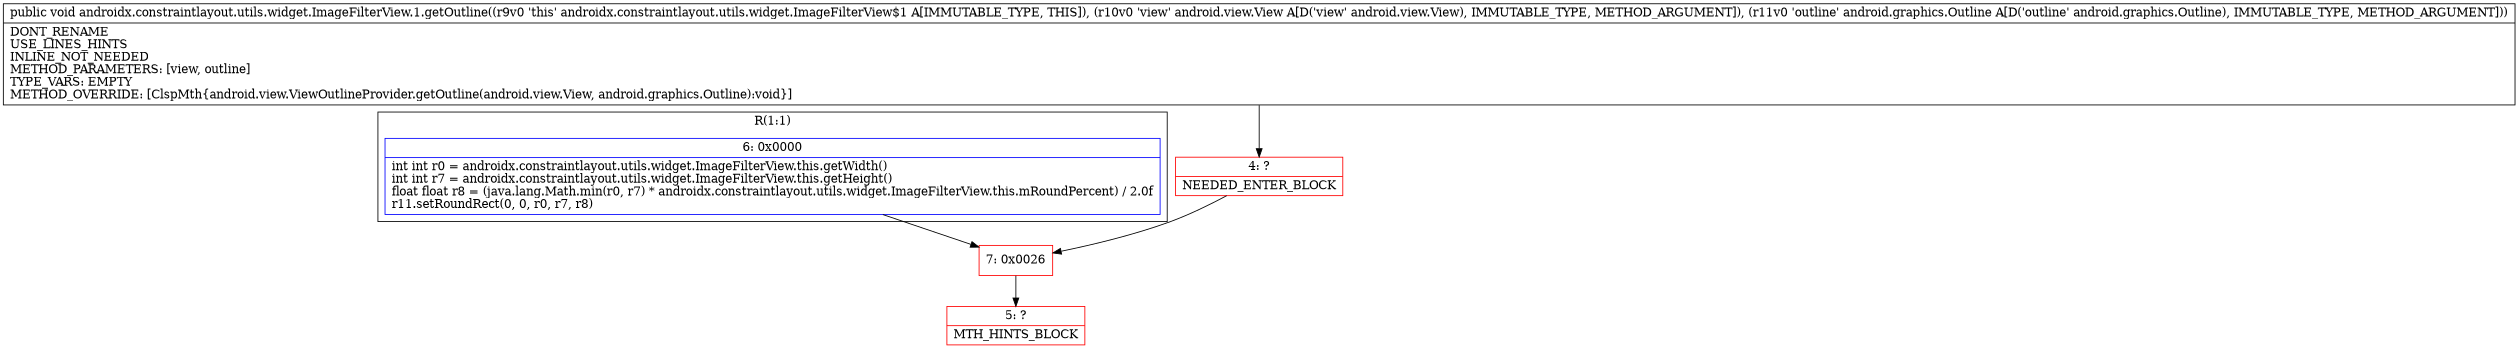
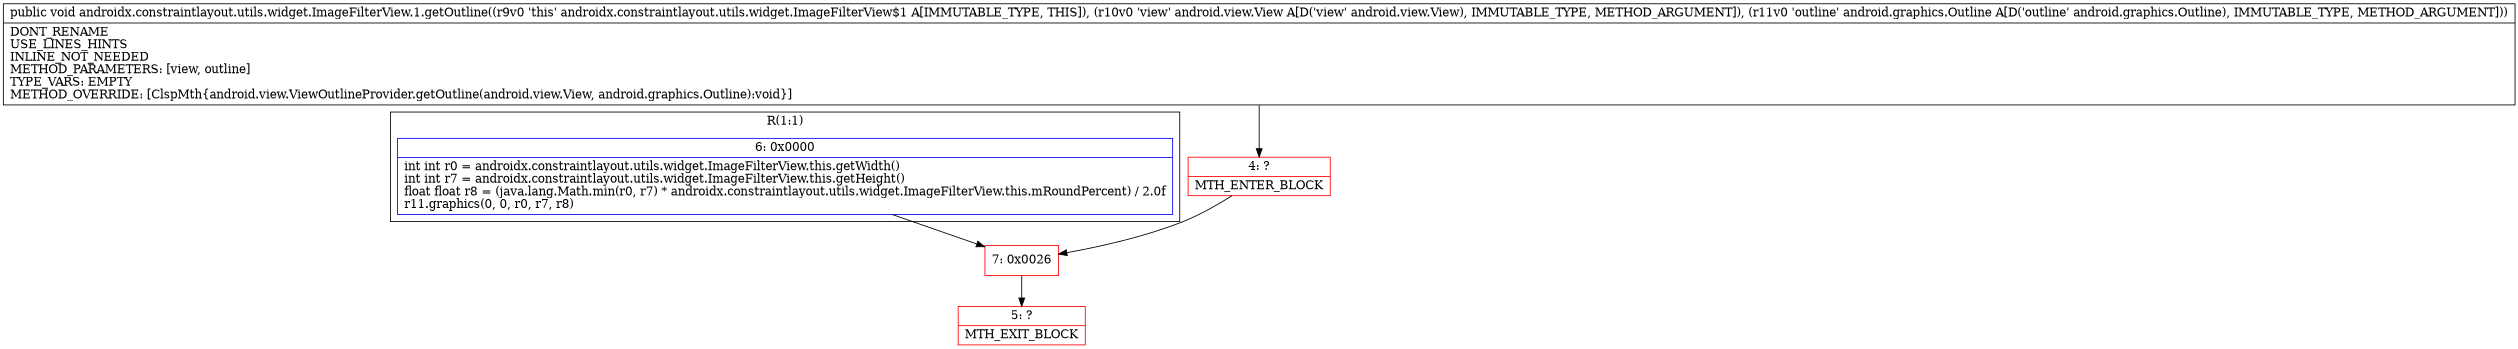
node "4: ?": text "NEEDED_ENTER_BLOCK" -> "MTH_ENTER_BLOCK"
node "6: 0x0000": text "r11.setRoundRect(0, 0, r0, r7, r8)" -> "r11.graphics(0, 0, r0, r7, r8)"
node "5: ?": text "MTH_HINTS_BLOCK" -> "MTH_EXIT_BLOCK"
